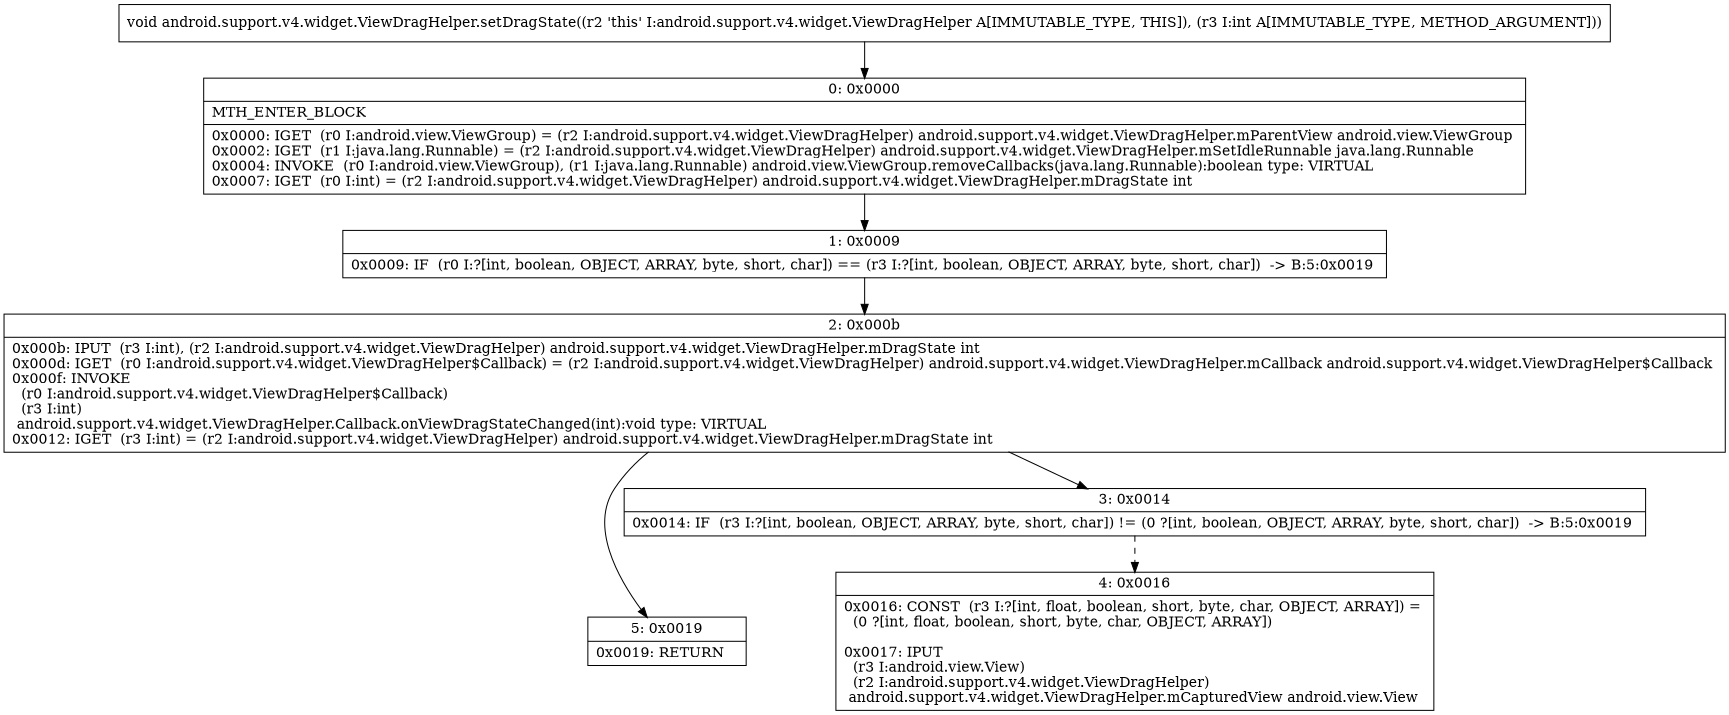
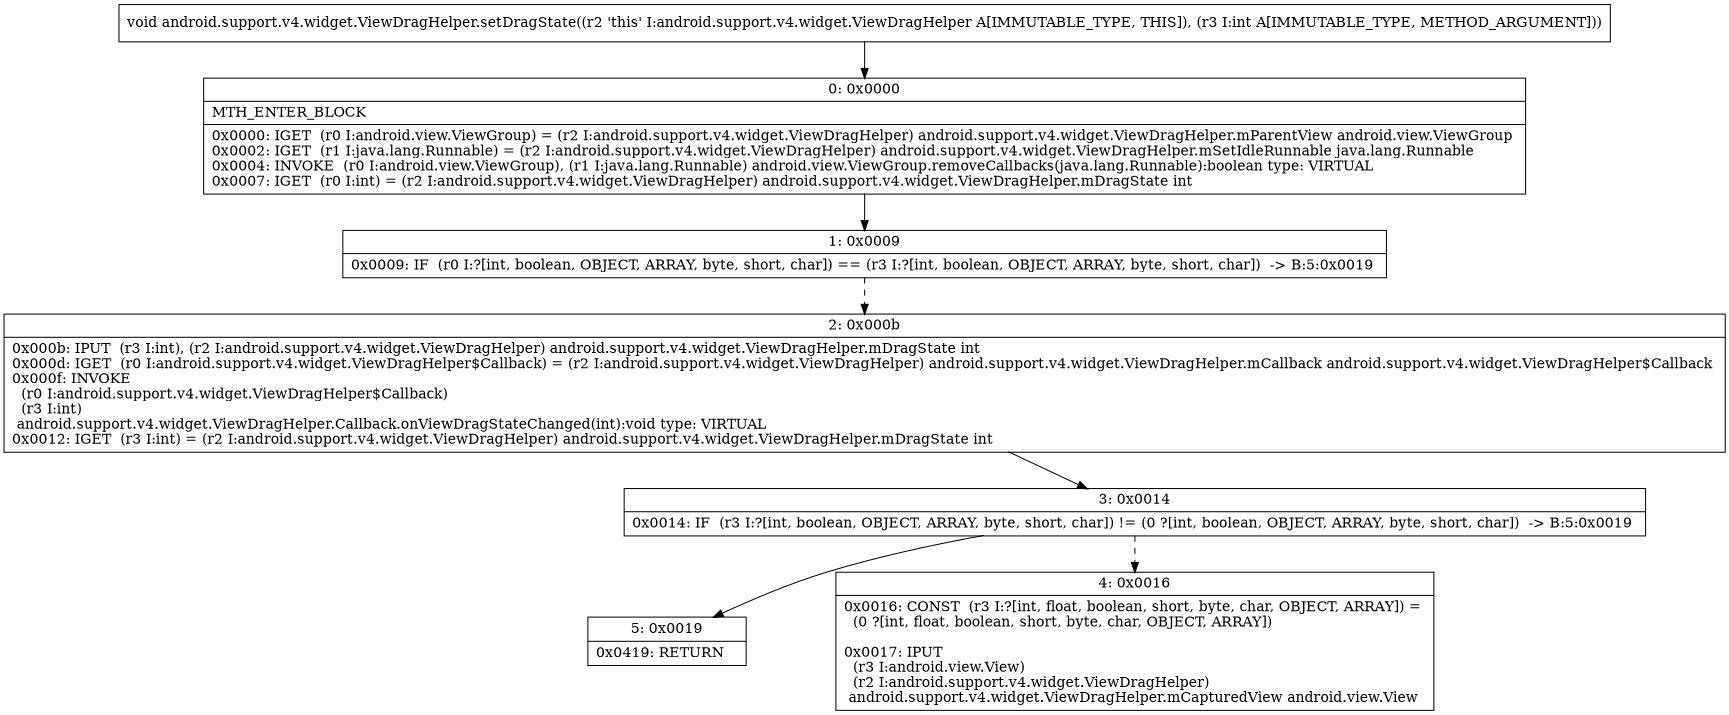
edge "1: 0x0009" -> "2: 0x000b": style solid -> dashed
edge "2: 0x000b" -> "5: 0x0019": now "3: 0x0014" -> "5: 0x0019"
node "5: 0x0019": text "0x0019: RETURN" -> "0x0419: RETURN"
